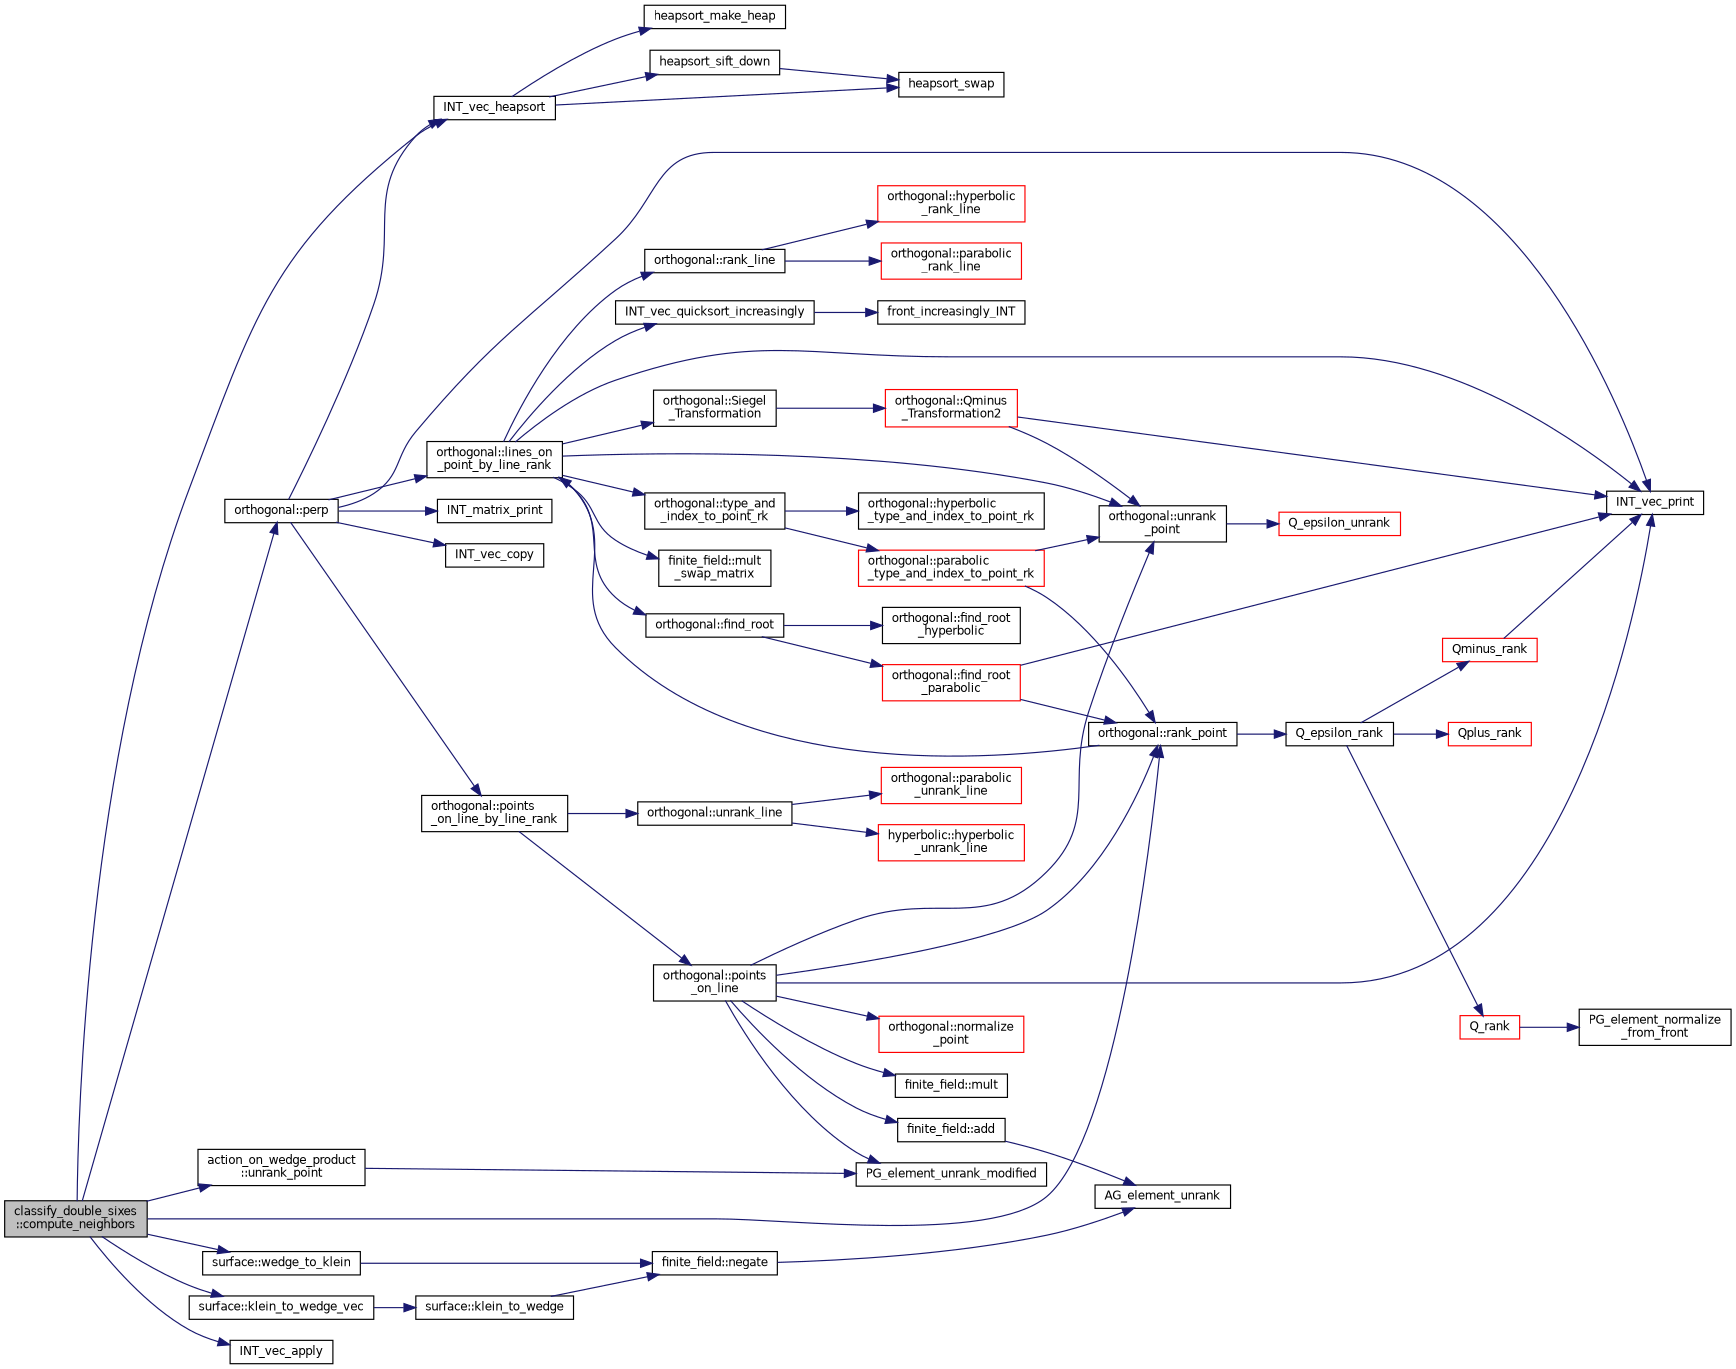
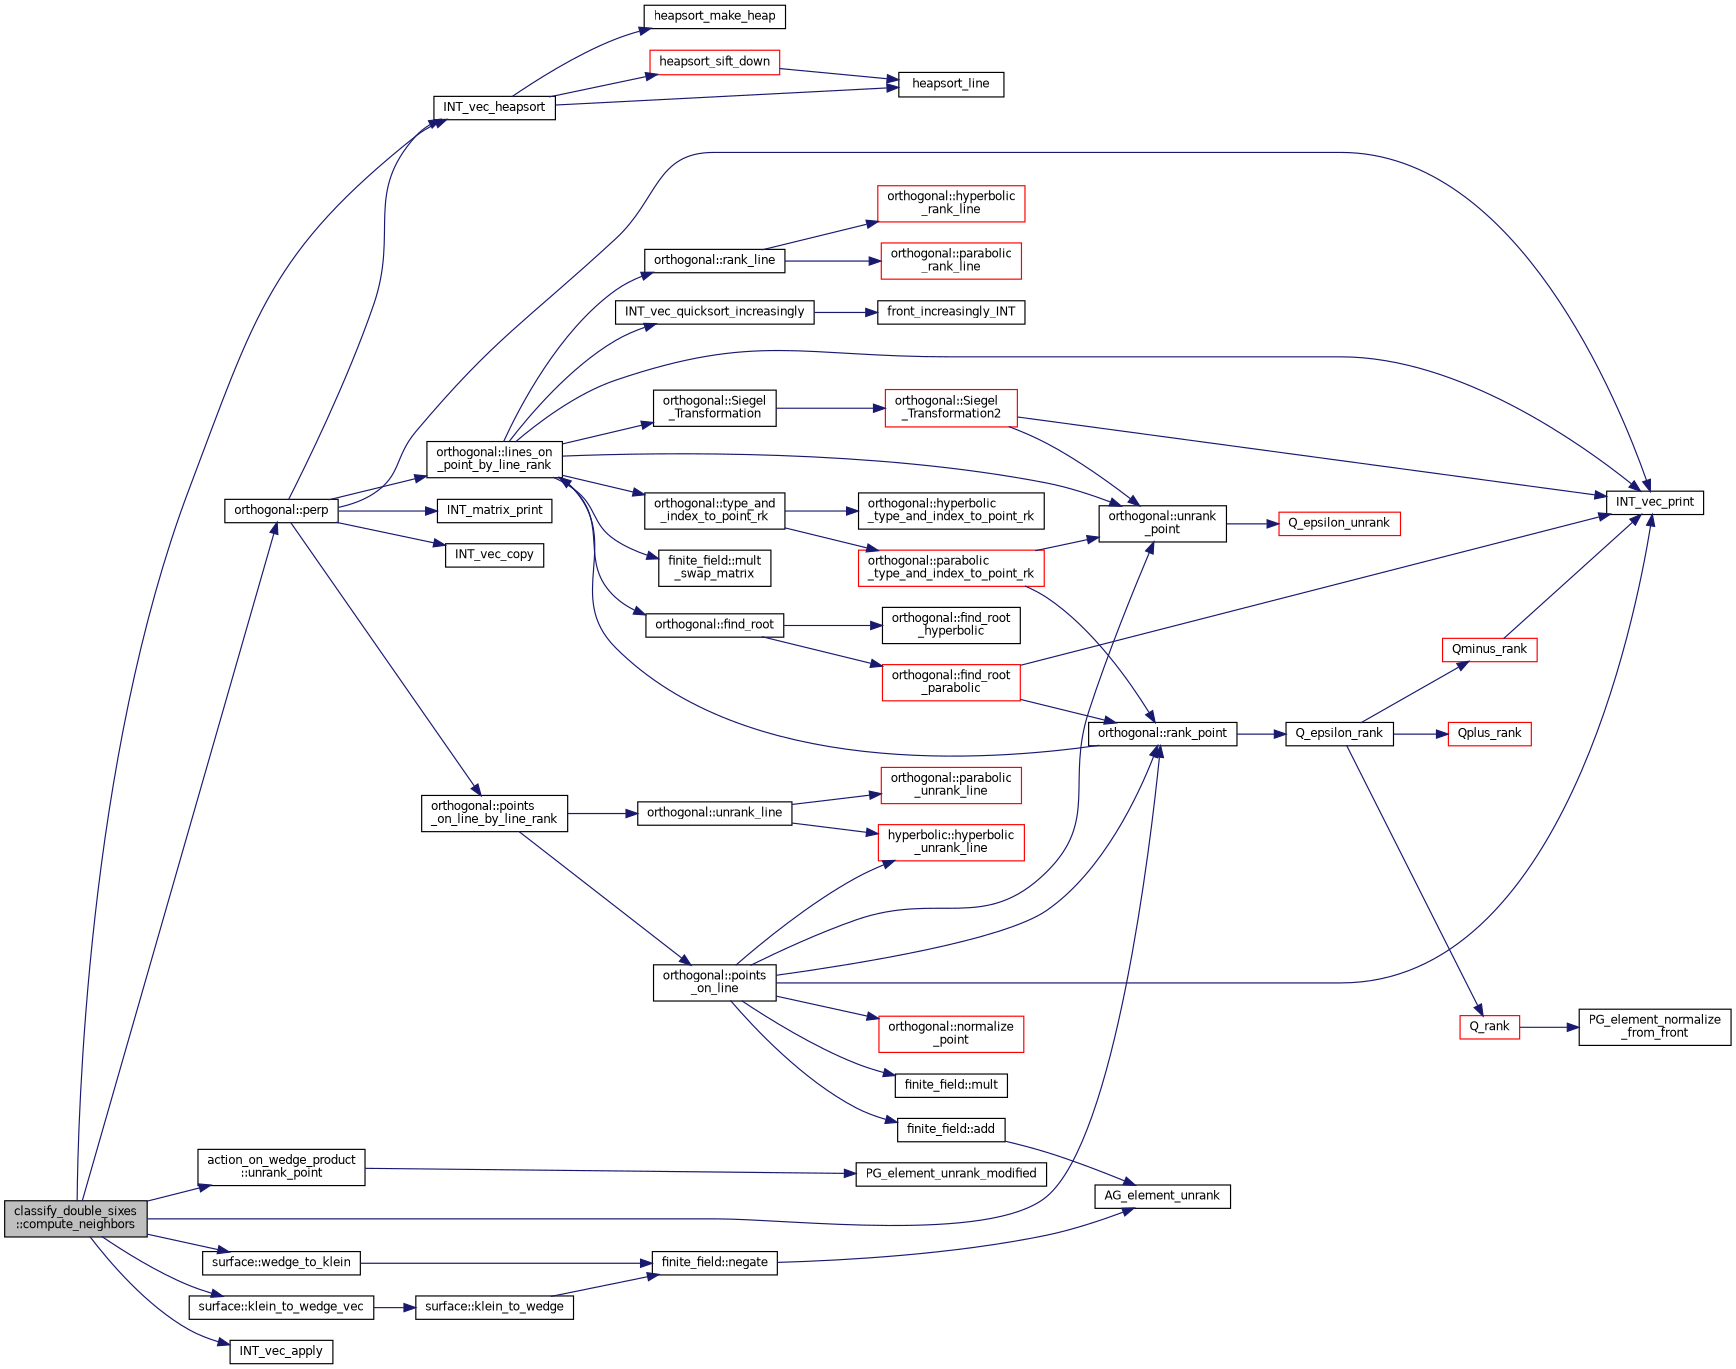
node "heapsort_sift_down": color black -> red
node "heapsort_swap": label "heapsort_swap" -> "heapsort_line"
node "orthogonal::Qminus _Transformation2": label "orthogonal::Qminus _Transformation2" -> "orthogonal::Siegel _Transformation2"
edge "orthogonal::points _on_line" -> "PG_element_unrank_modified": now "orthogonal::points _on_line" -> "hyperbolic::hyperbolic _unrank_line"
